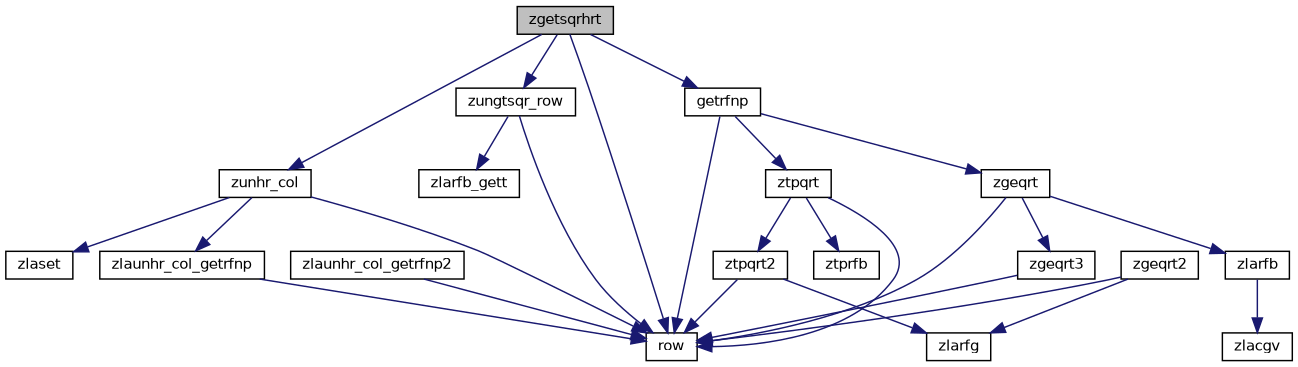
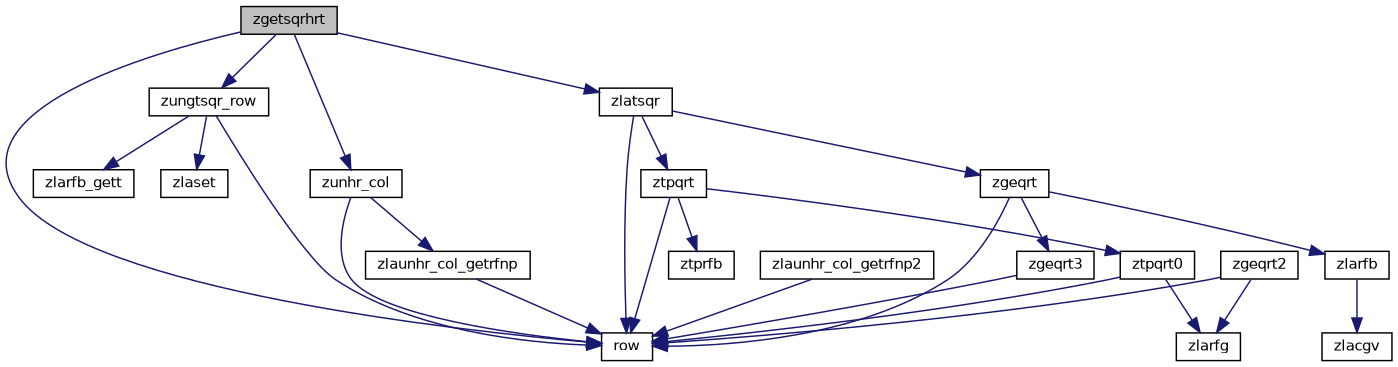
node "getrfnp": label "getrfnp" -> "zlatsqr"
edge "zunhr_col" -> "zlaset": now "zungtsqr_row" -> "zlaset"
node "ztpqrt2": label "ztpqrt2" -> "ztpqrt0"
